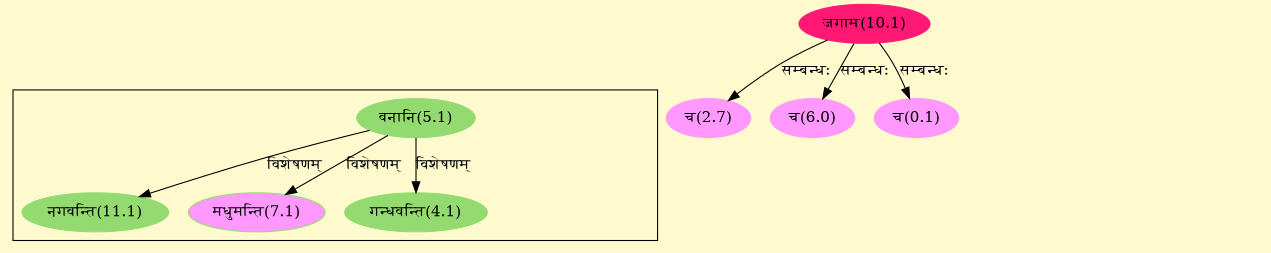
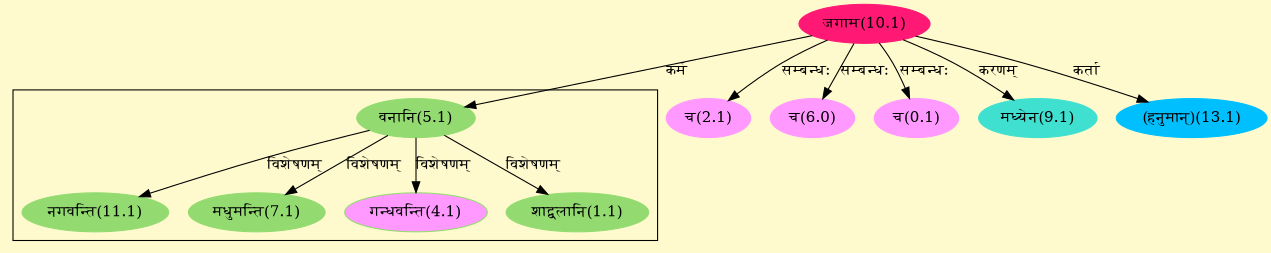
edge "जगाम(10.1)" -> "वनानि(5.1)": added, label "कर्म"
node "च(2.7)": label "च(2.7)" -> "च(2.1)"
node "मध्येन(9.1)": added
node "(हनुमान्)(13.1)": added
node "मधुमन्ति(7.1)": fillcolor #ff99ff -> #93db70
node "गन्धवन्ति(4.1)": fillcolor #93db70 -> #ff99ff
node "शाद्वलानि(1.1)": added
